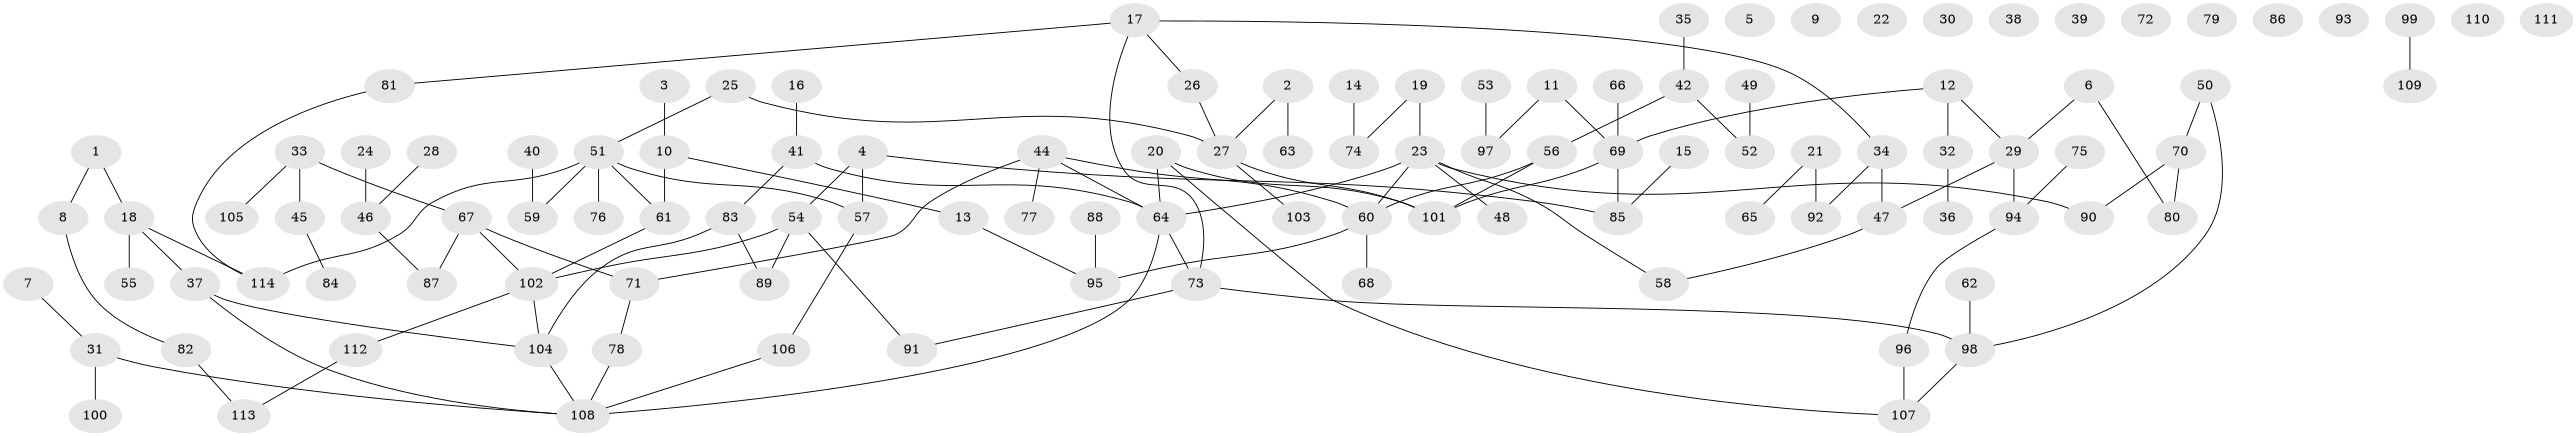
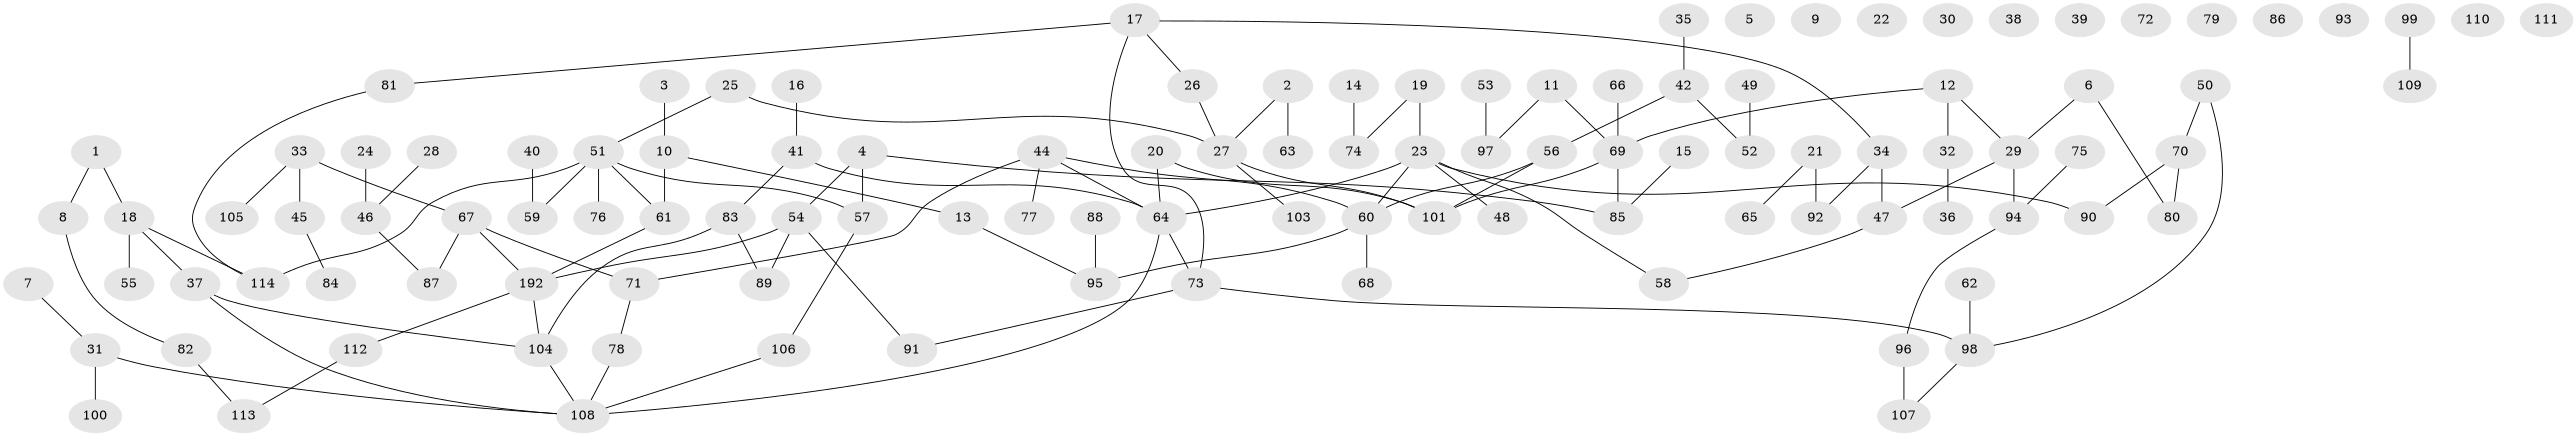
node "102": label "102" -> "192"
edge "20" -- "107": removed
